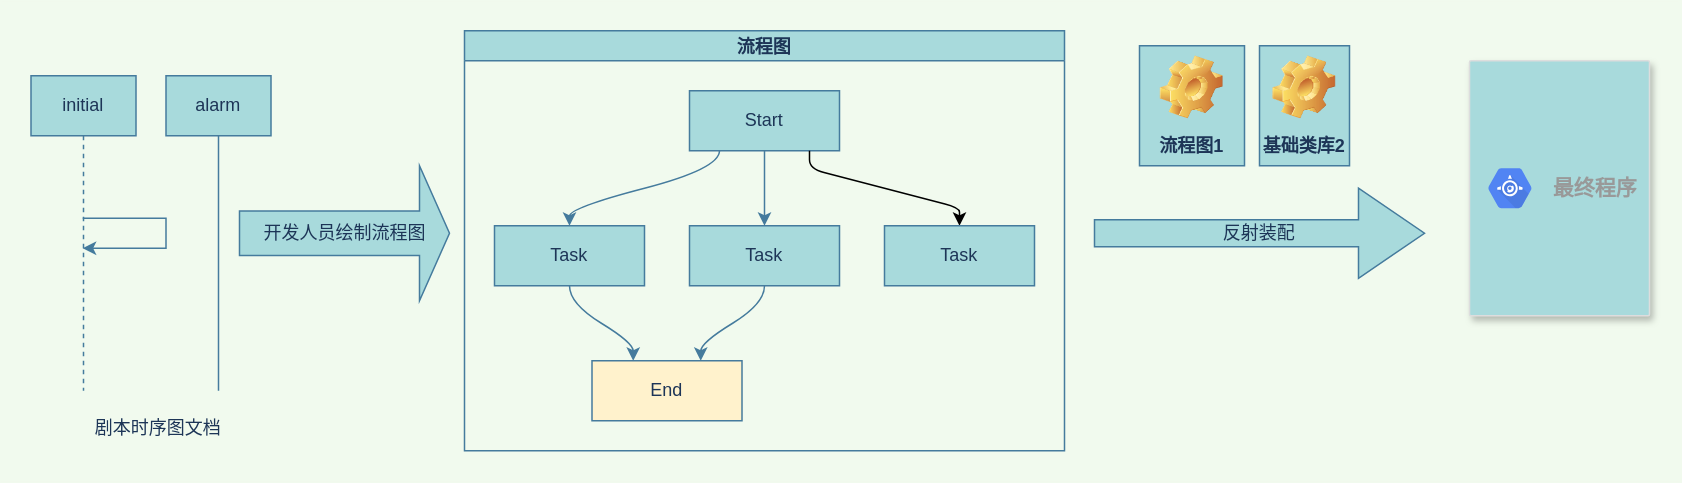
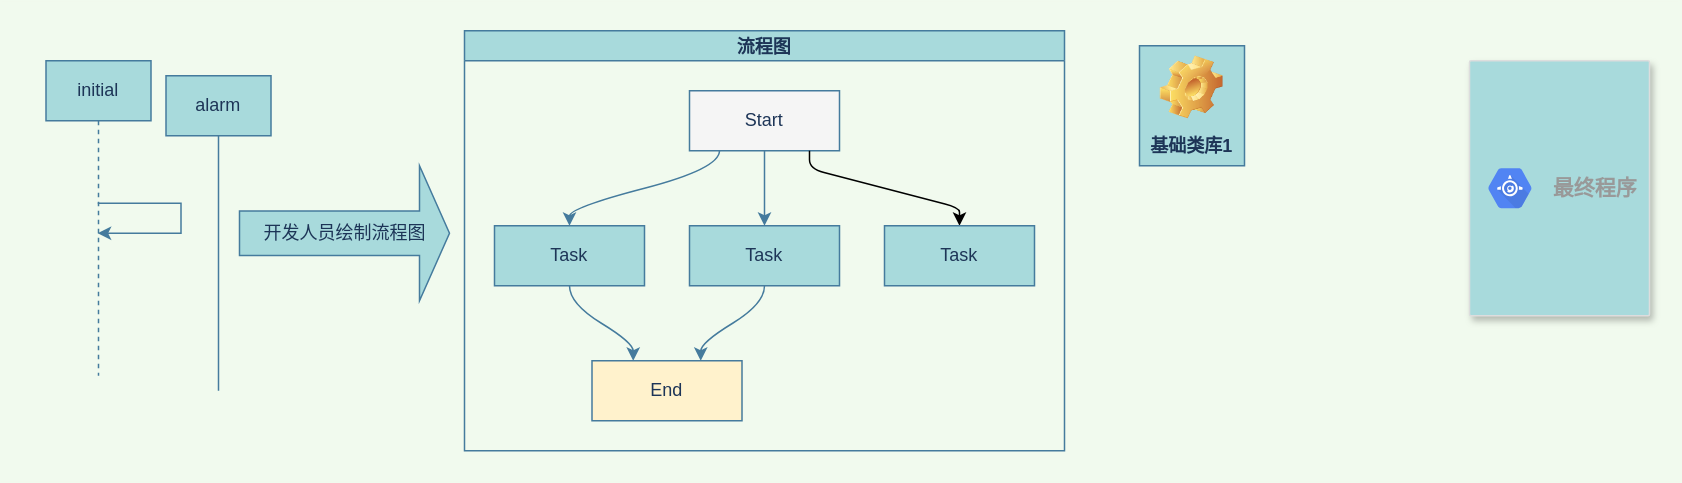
node "基础类库2": removed
node "Start": fillcolor #a8dadc -> #f5f5f5
node "流程图1": label "流程图1" -> "基础类库1"
node "initial": moved (83, 233) -> (98, 218)
node "反射装配": removed
node "剧本时序图文档": removed
